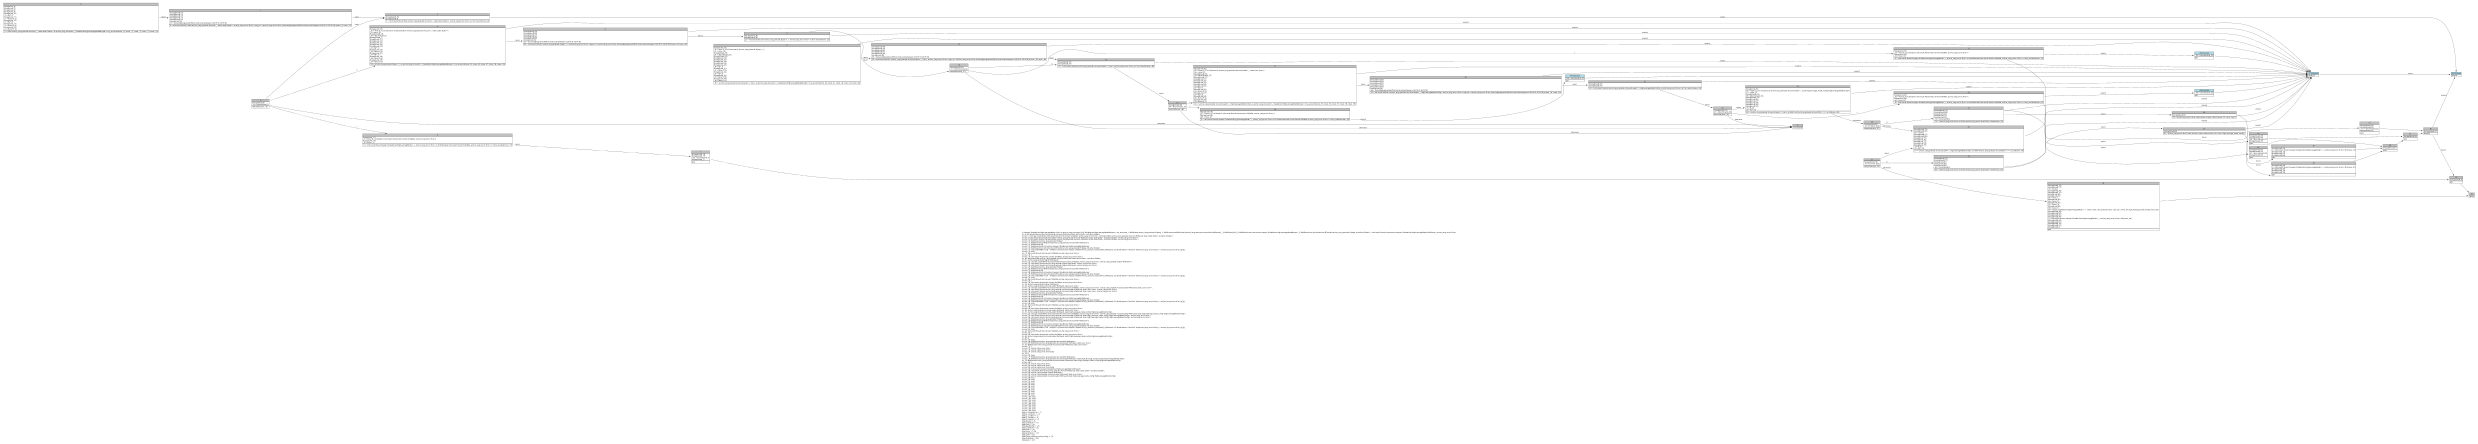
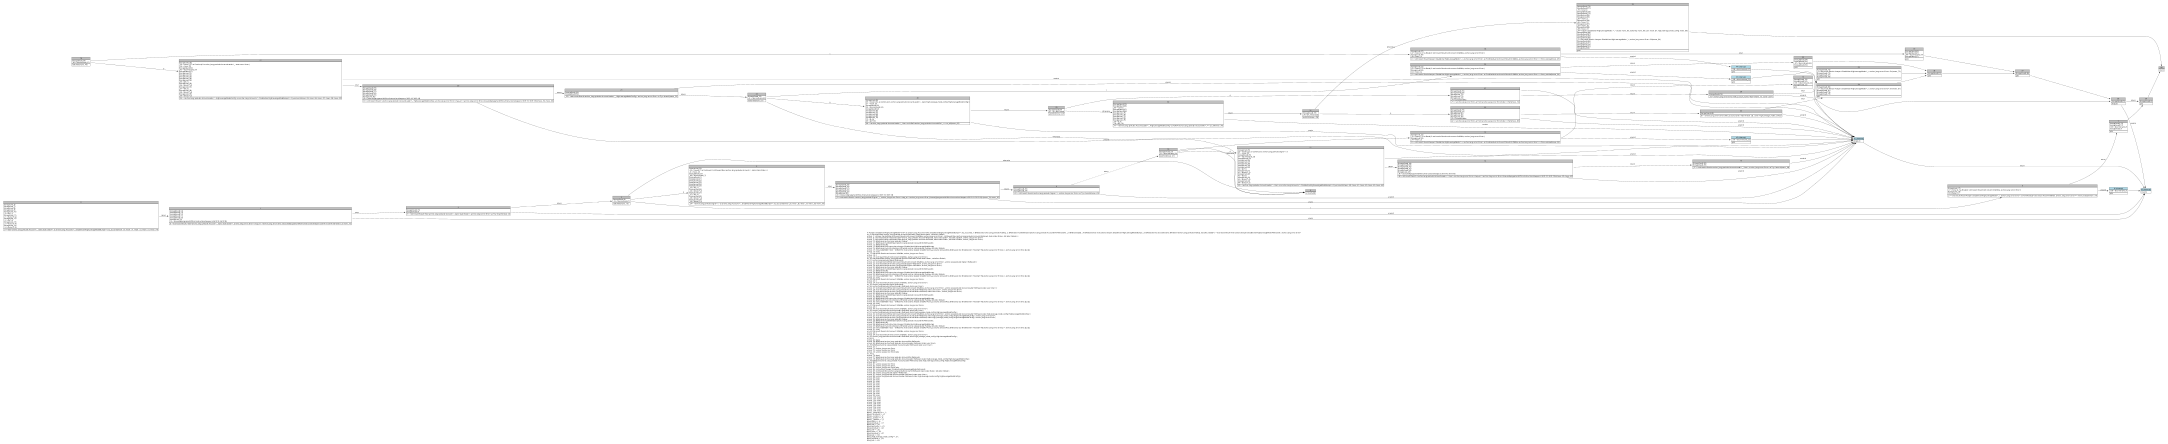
edge "4" -> "41 (cleanup)": removed, label "unwind"
edge "3" -> "2": reversed
edge "10" -> "15": now "10" -> "11"
edge "15" -> "16": removed, label "return"
edge "43 (cleanup)" -> "41 (cleanup)": now "43 (cleanup)" -> "34"
edge "22" -> "23": label "unwind" -> "0"
edge "23" -> "26": label "otherwise" -> "return"
edge "16" -> "5": removed, label "otherwise"
edge "27" -> "19": now "18" -> "19"
edge "31" -> "30": reversed
node "46 (cleanup)": added
edge "1" -> "42 (cleanup)": added, label "unwind"
